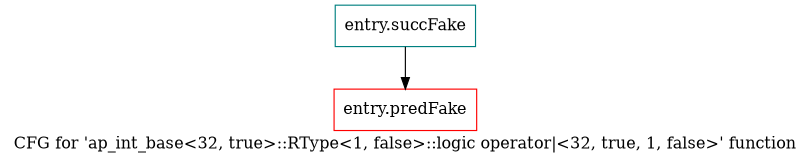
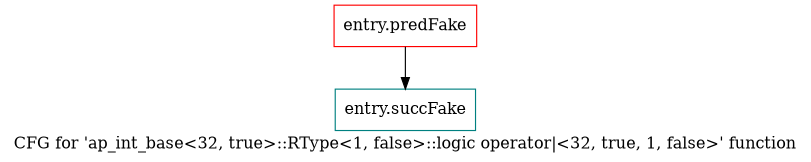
edge "entry.succFake" -> "entry.predFake": reversed
